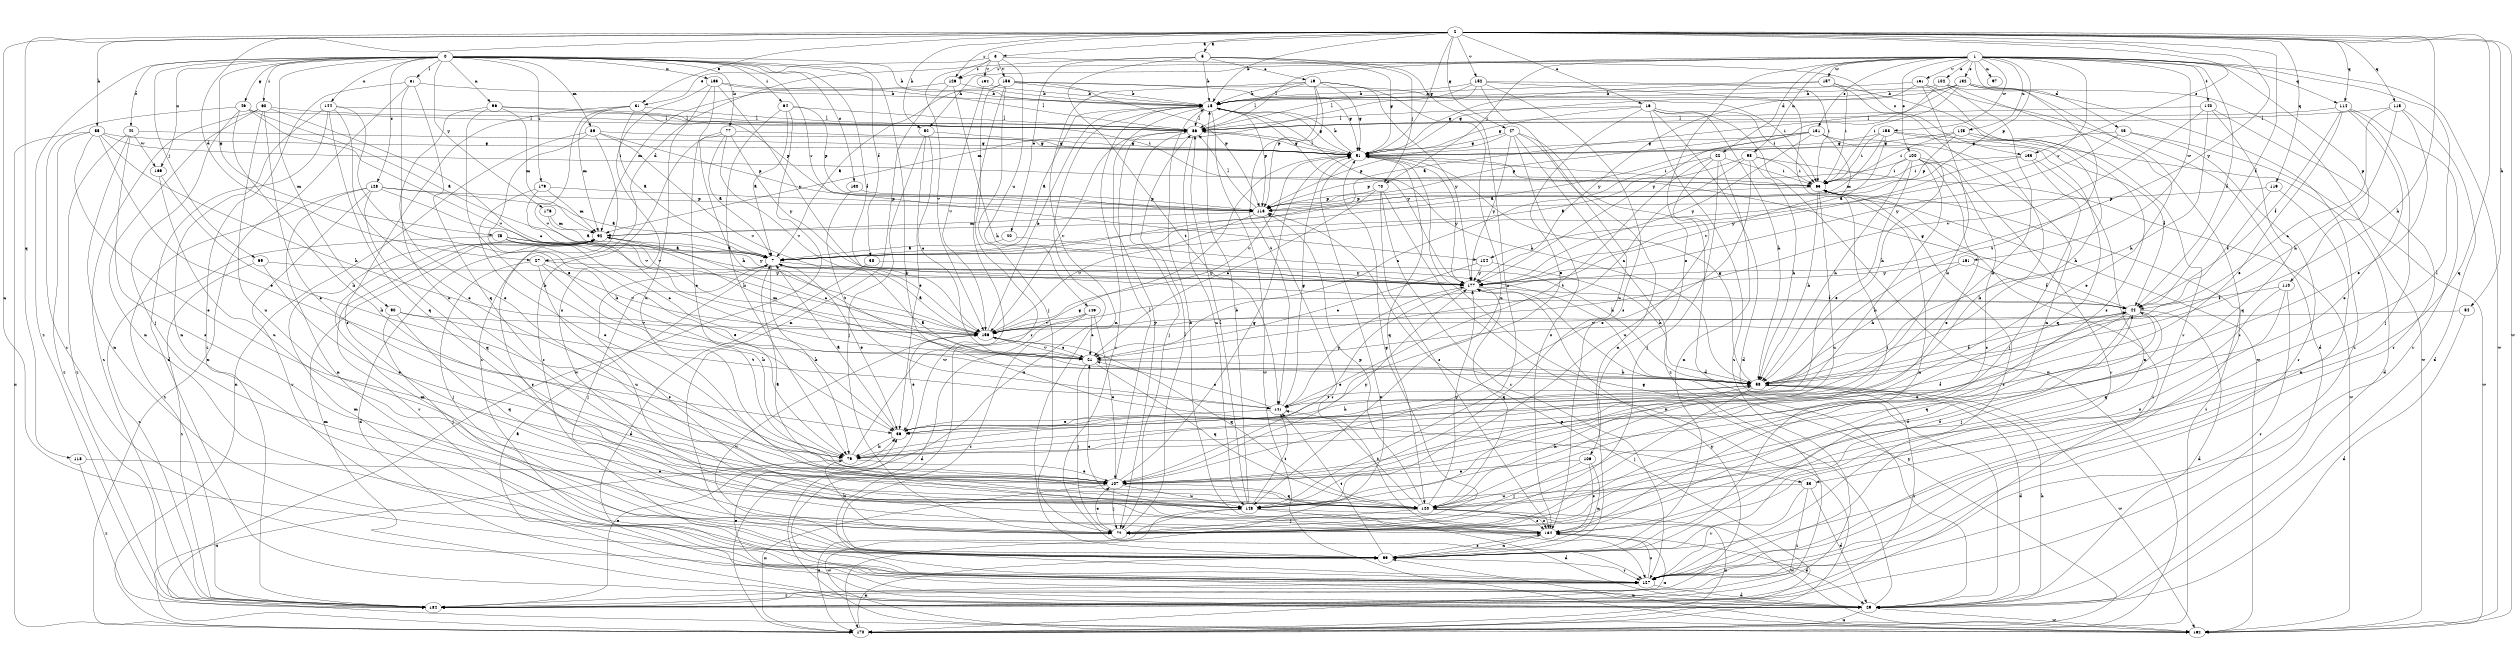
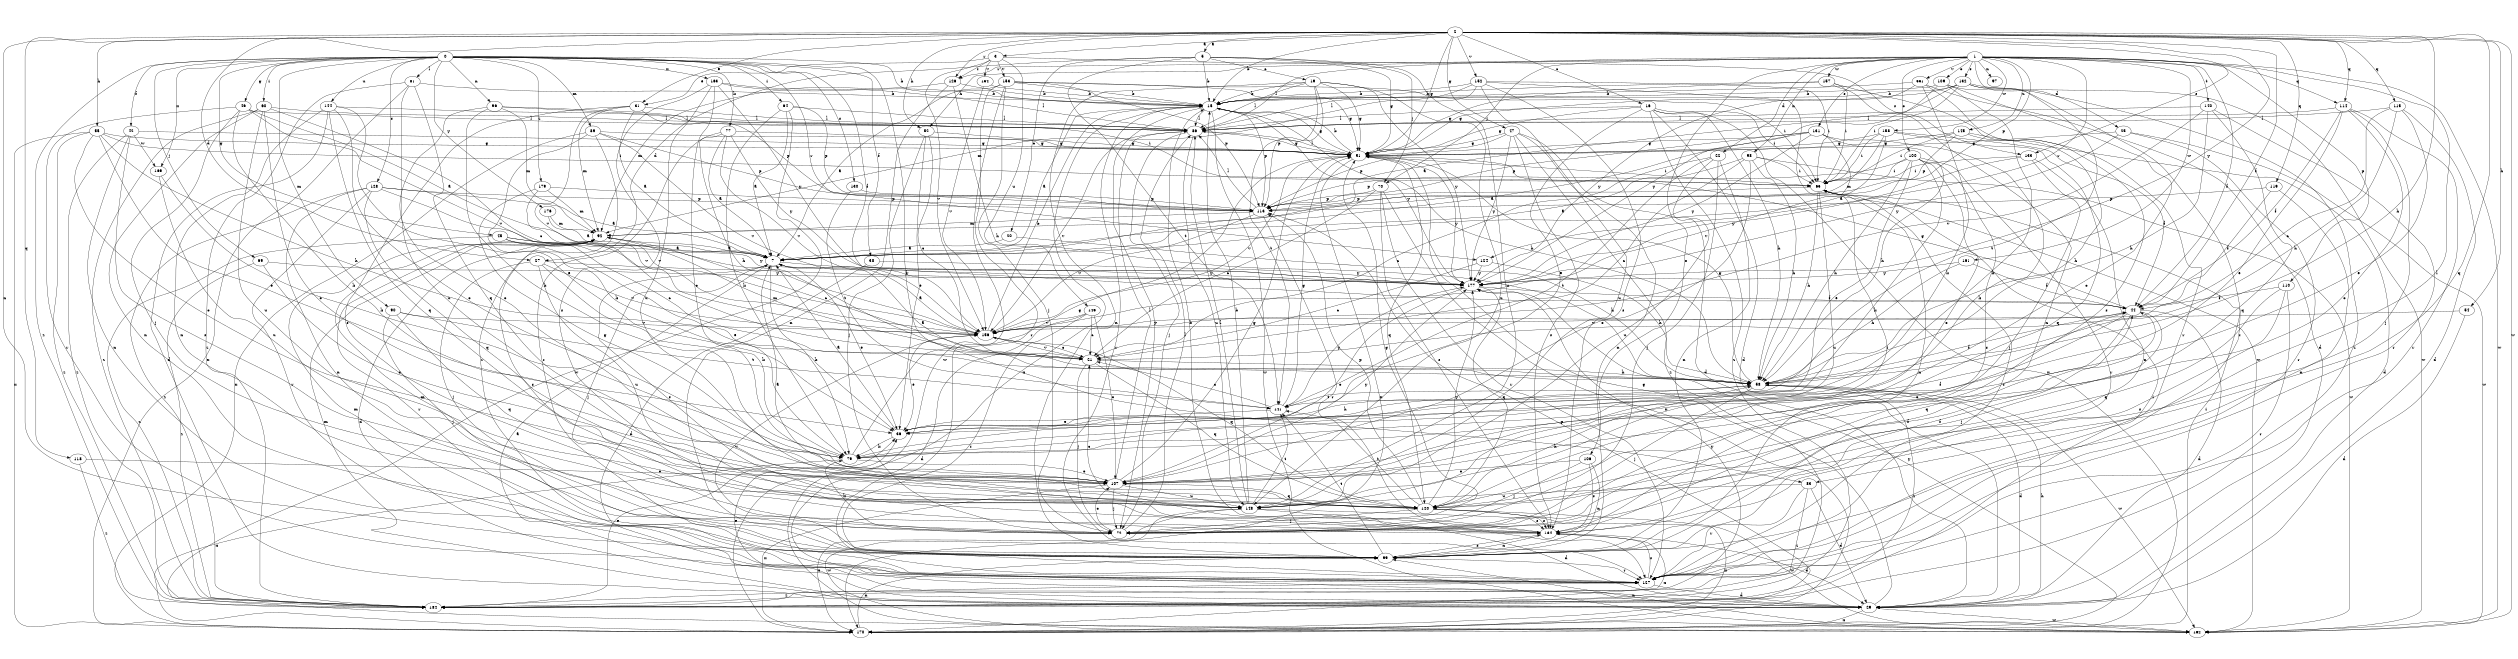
node "151": label "151" -> "551"
node "102": label "102" -> "109"
edge "22" -> "65": removed, label "i"
edge "179" -> "107": label "o" -> "g"
